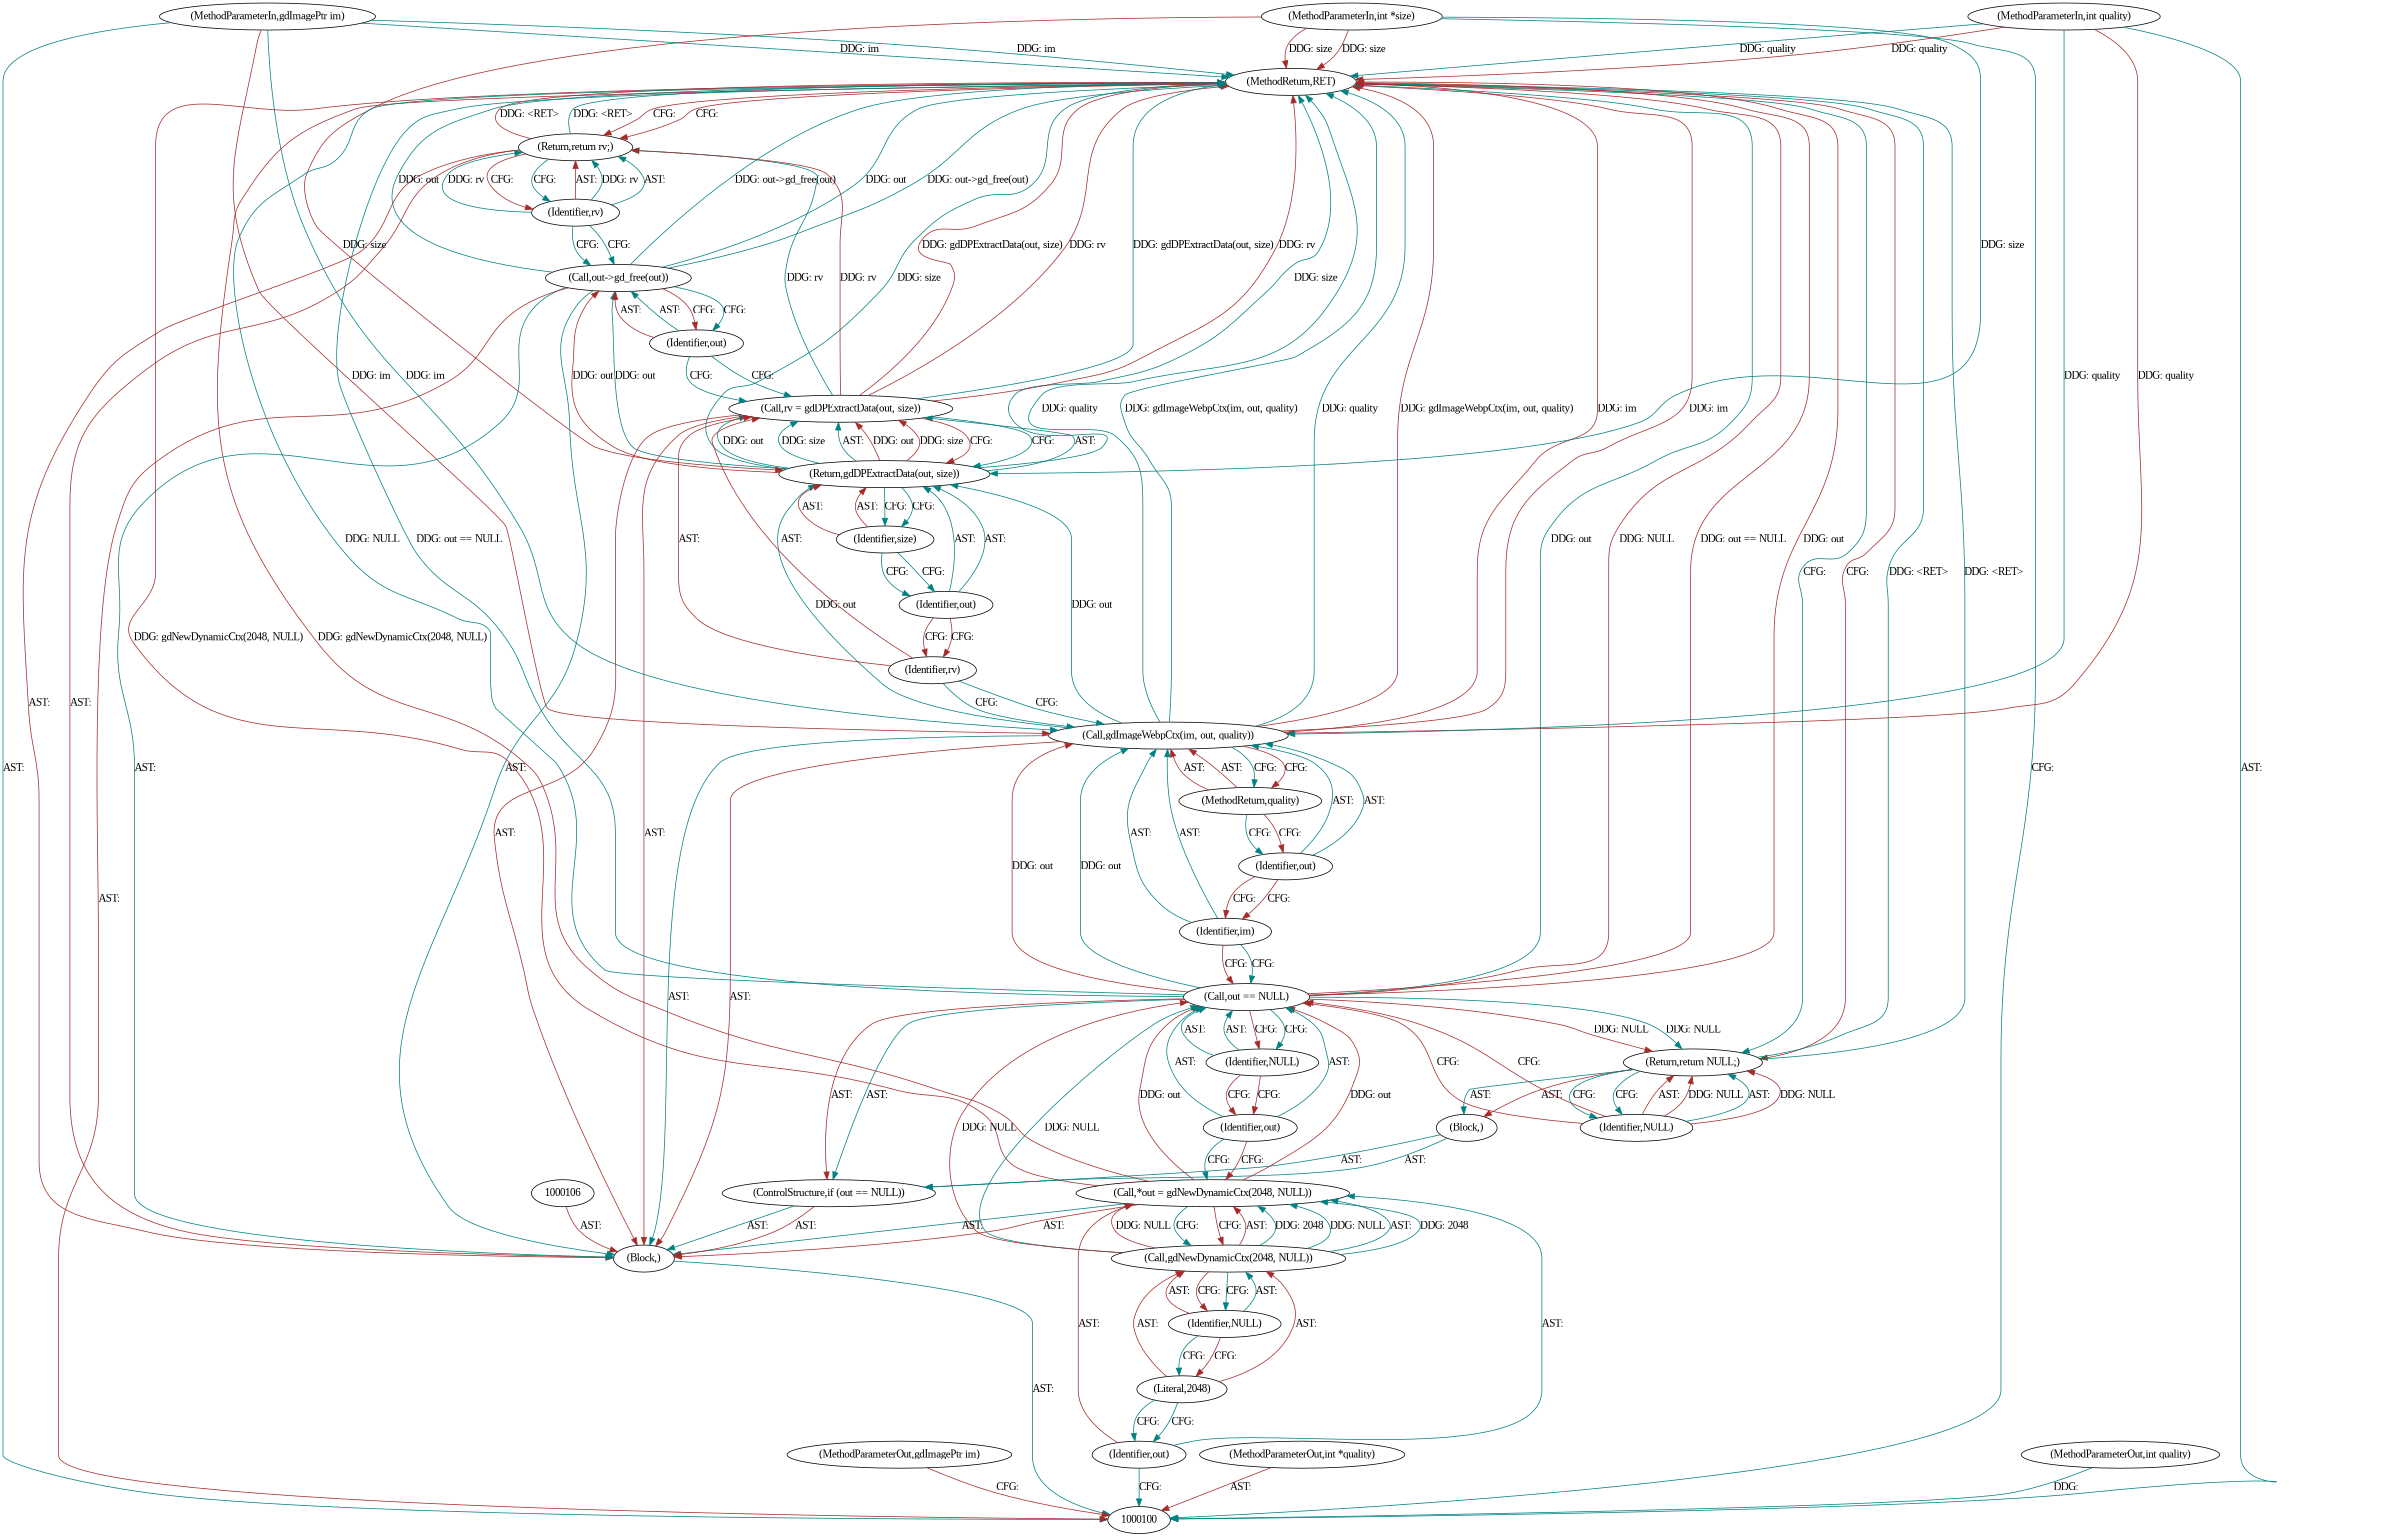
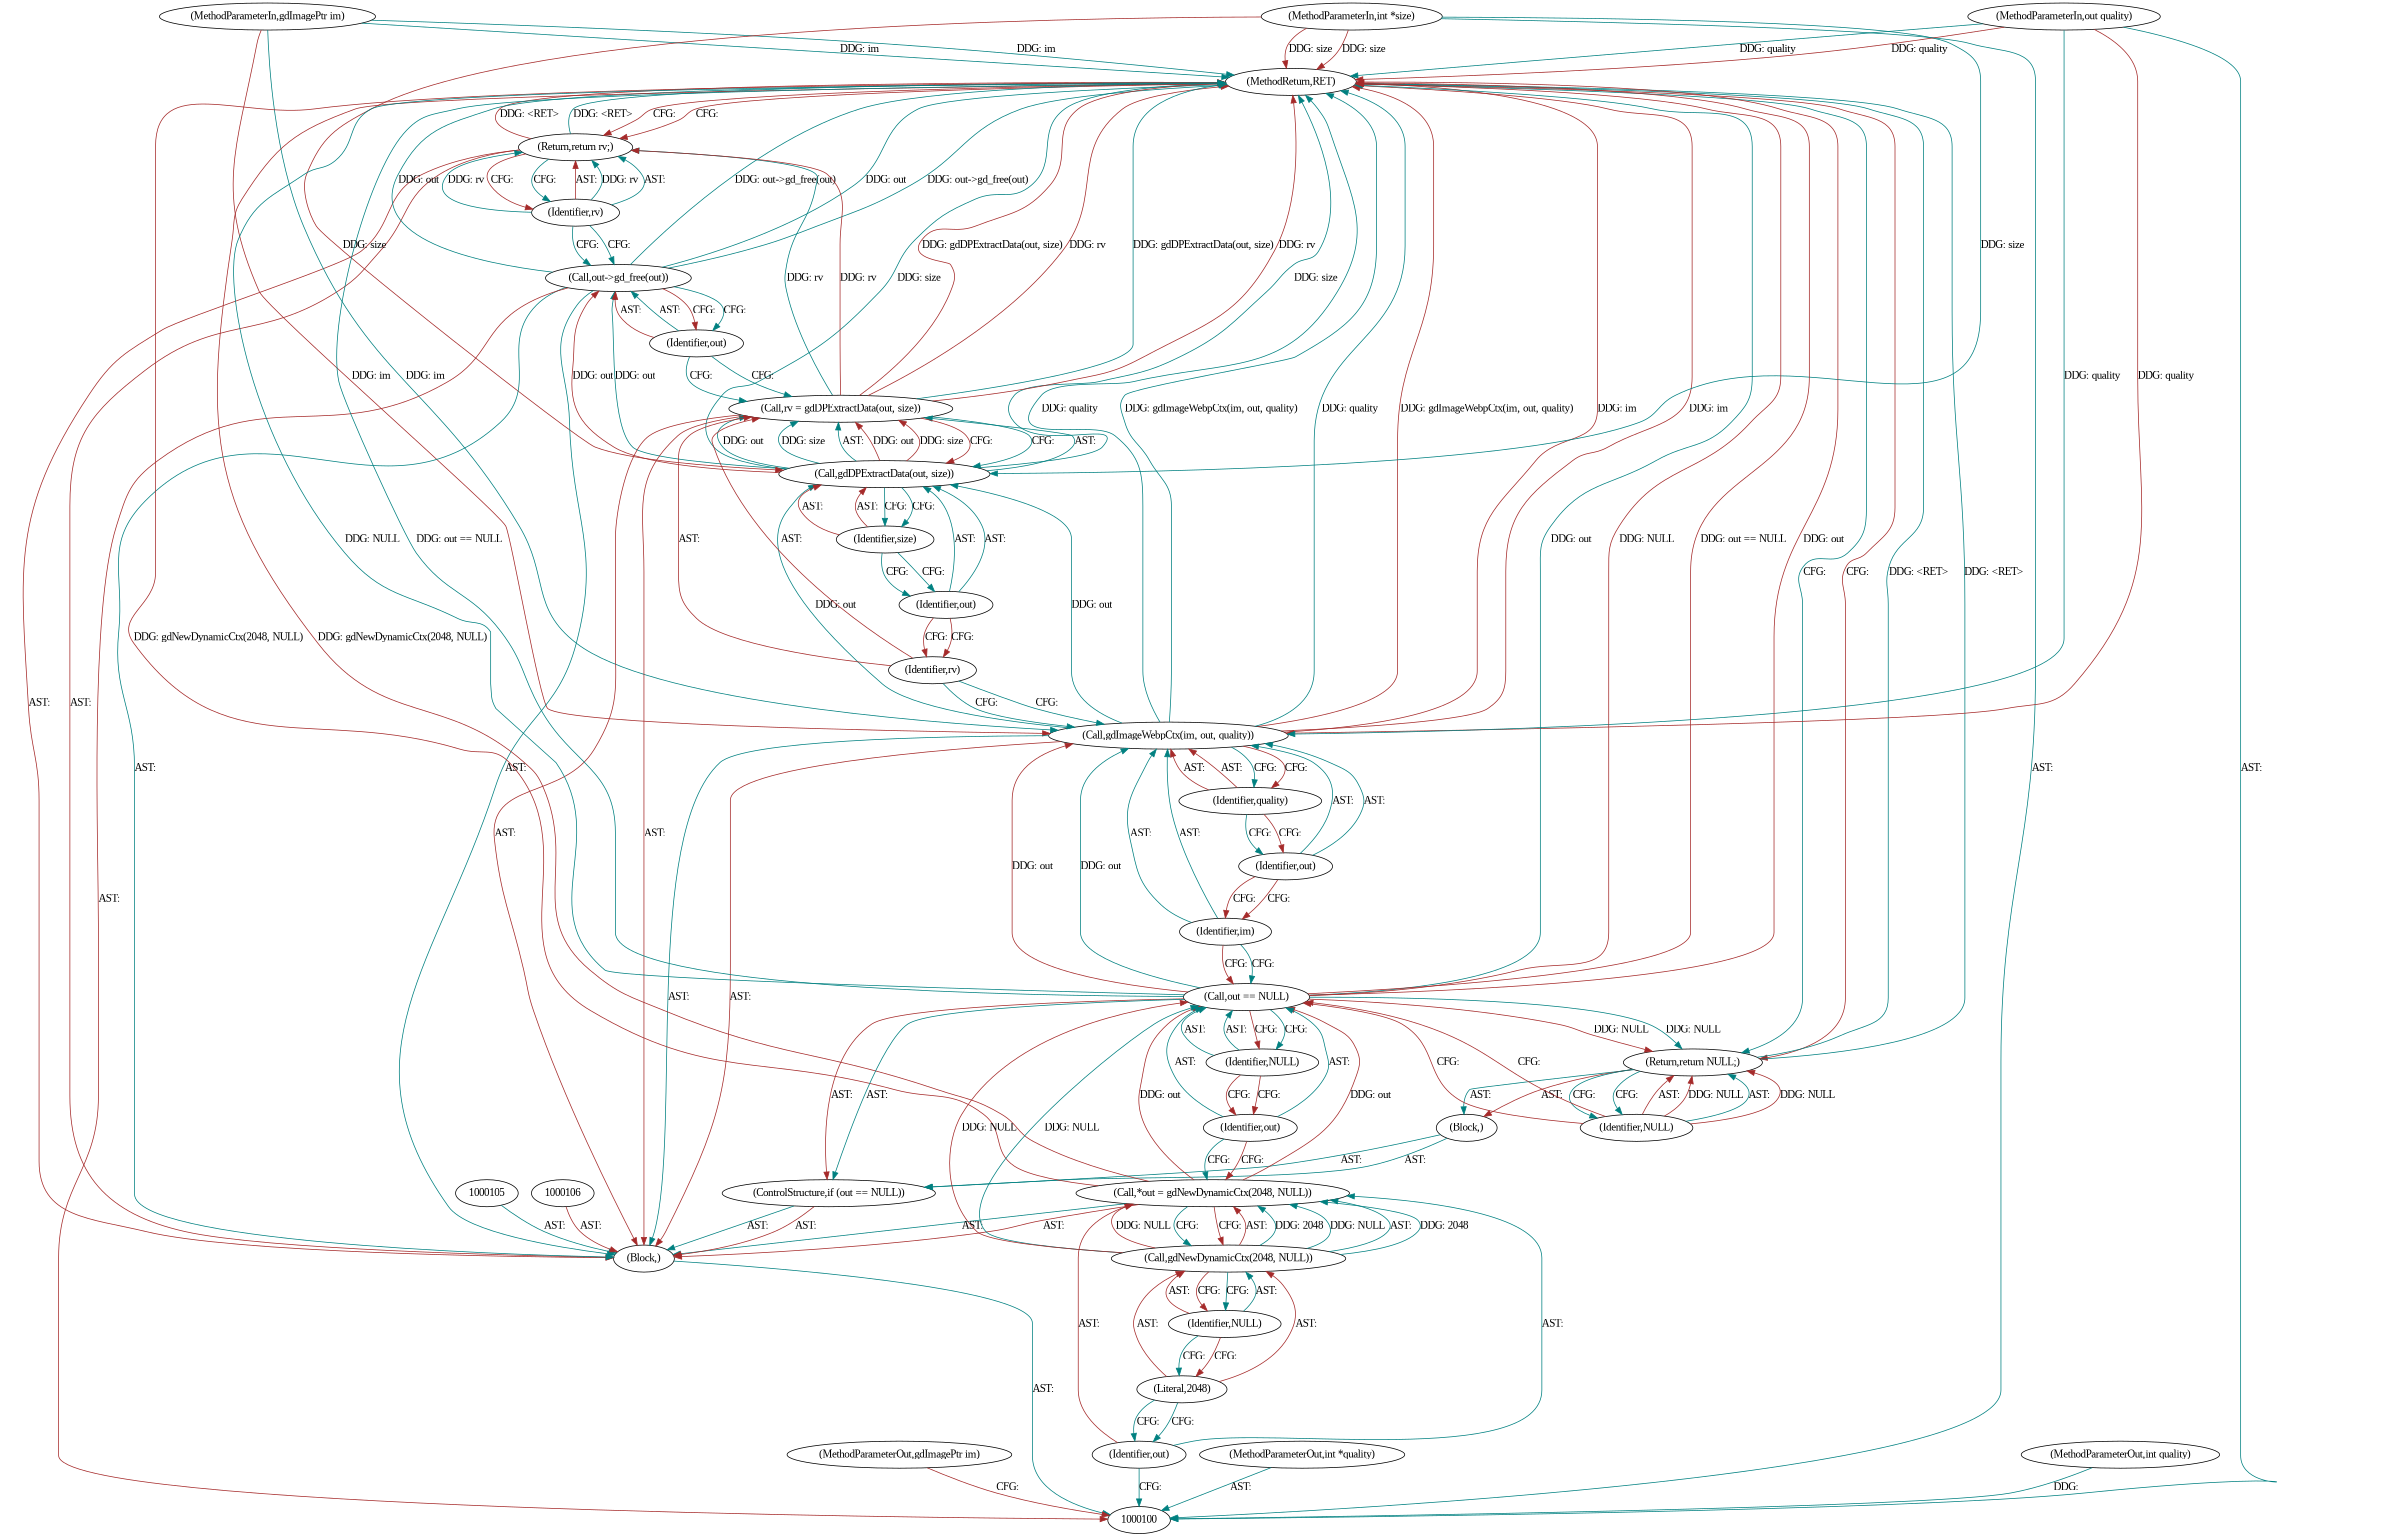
node "(MethodParameterIn,int quality)": label "(MethodParameterIn,int quality)" -> "(MethodParameterIn,out quality)"
node "(Return,gdDPExtractData(out, size))": label "(Return,gdDPExtractData(out, size))" -> "(Call,gdDPExtractData(out, size))"
edge "(MethodParameterIn,int *size)" -> "1000100": label "CFG: " -> "AST: "
node "(MethodReturn,quality)": label "(MethodReturn,quality)" -> "(Identifier,quality)"
node "1000105": added
edge "(MethodParameterIn,gdImagePtr im)" -> "1000100": removed, label "AST:"
edge "(MethodParameterOut,int *quality)" -> "1000100": color brown -> teal
